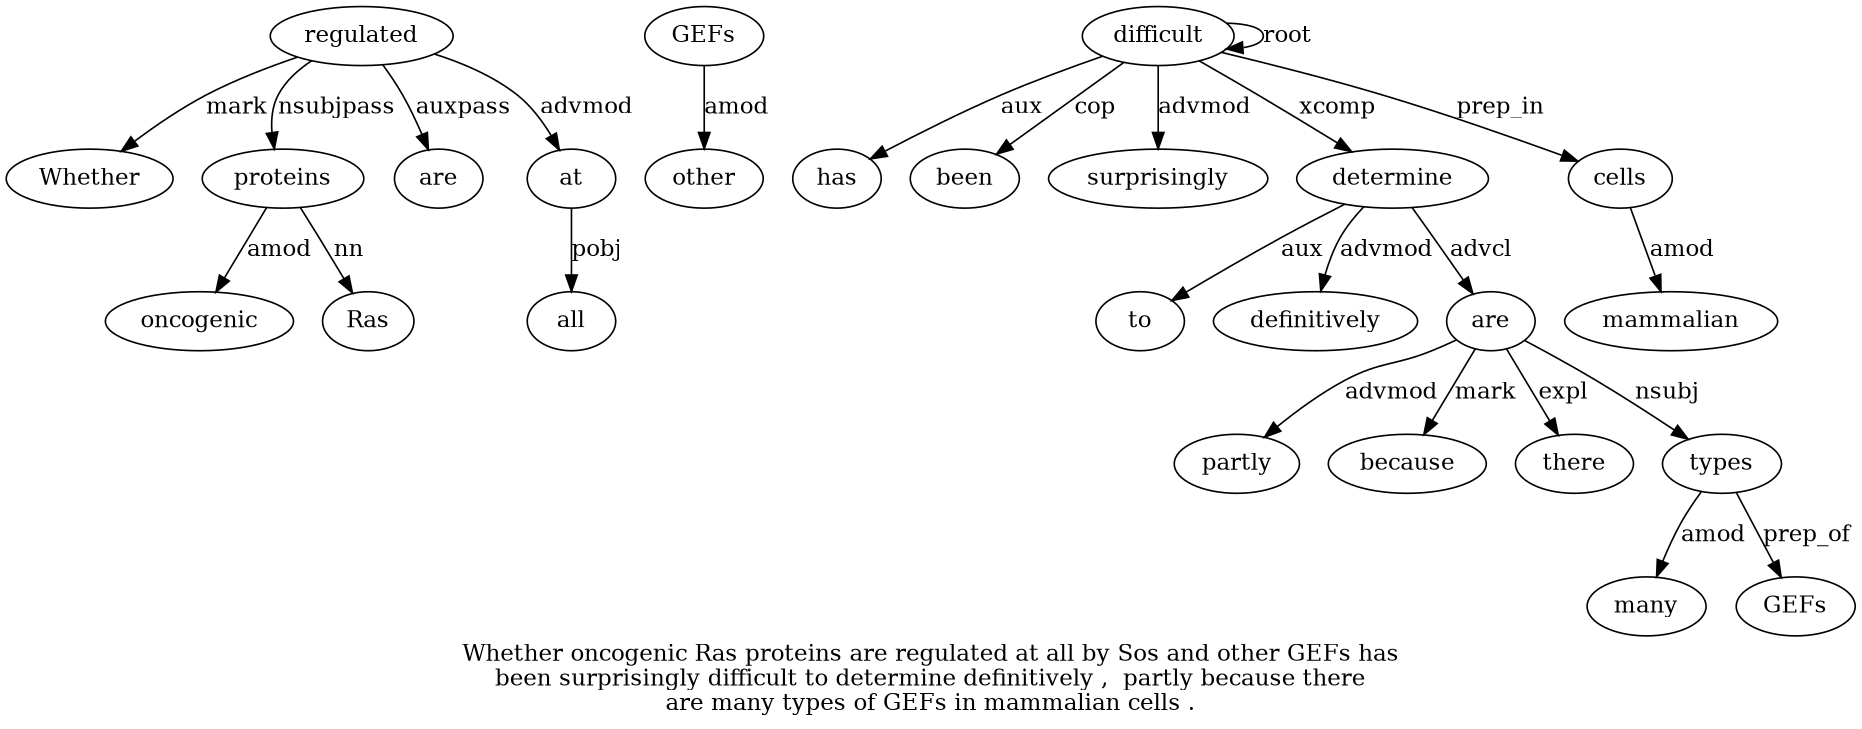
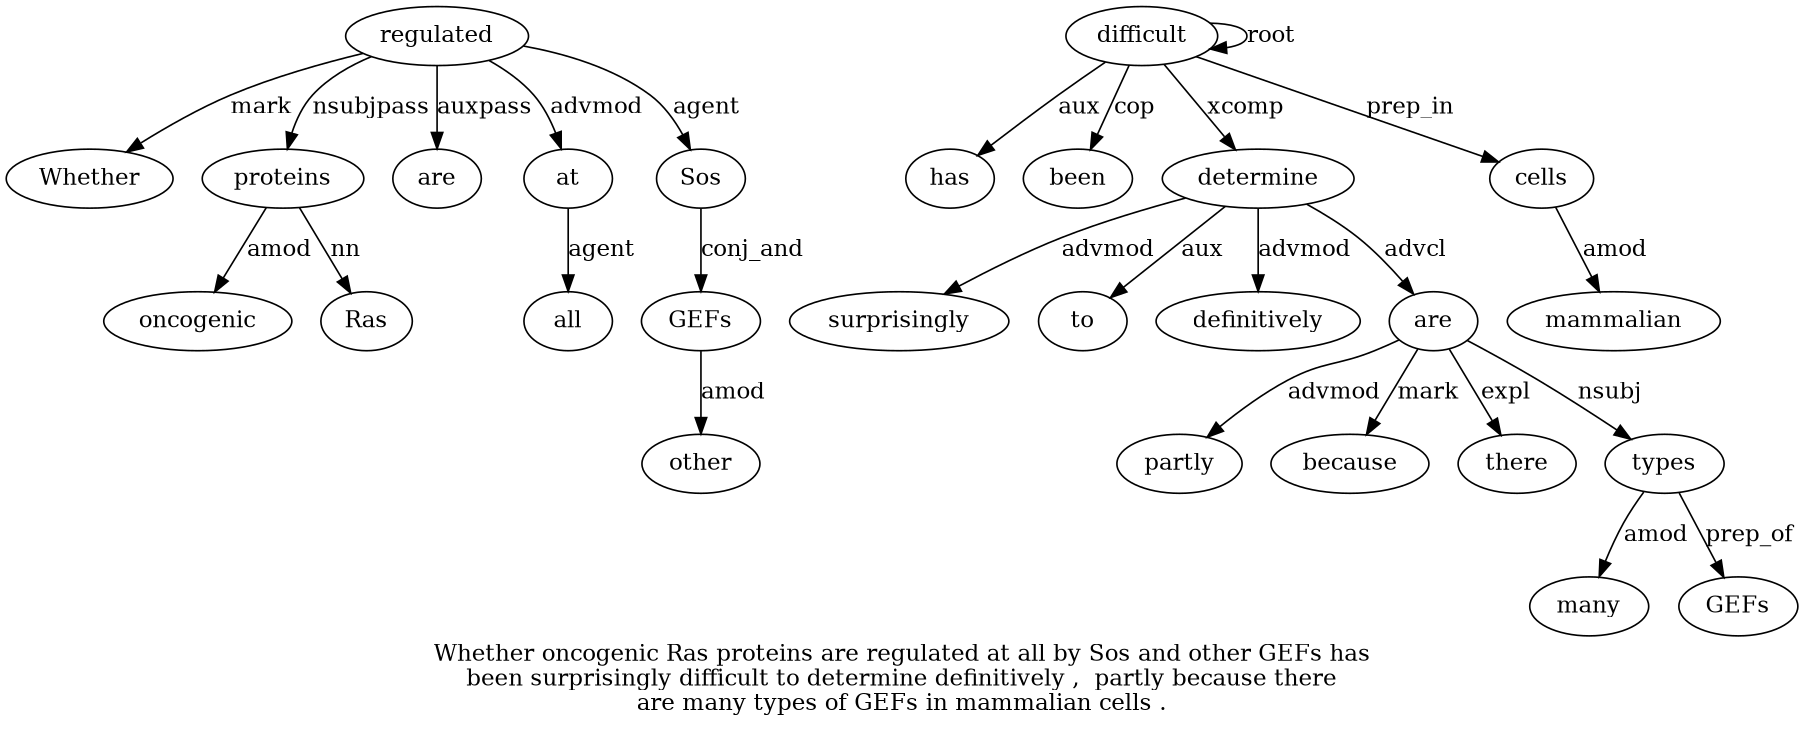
edge "difficult" -> "surprisingly": now "determine" -> "surprisingly"
node "Sos": added
edge "at" -> "all": label "pobj" -> "agent"
